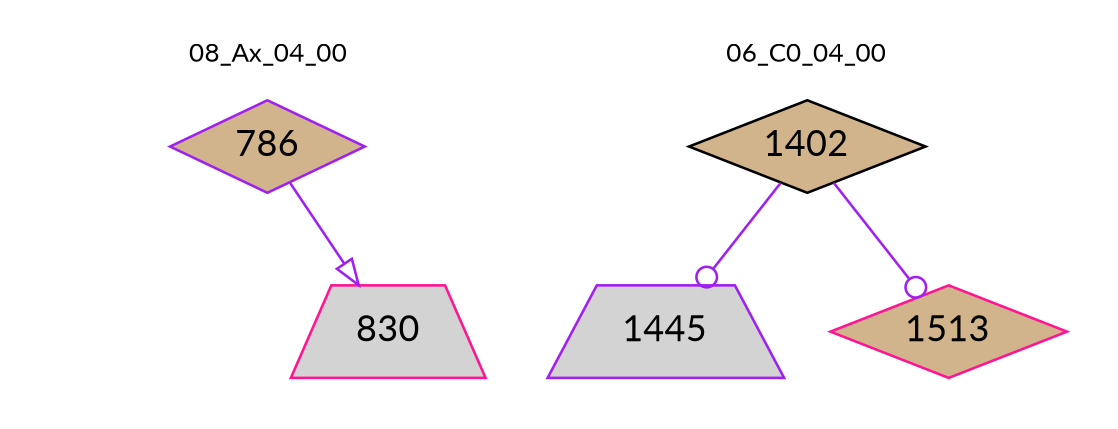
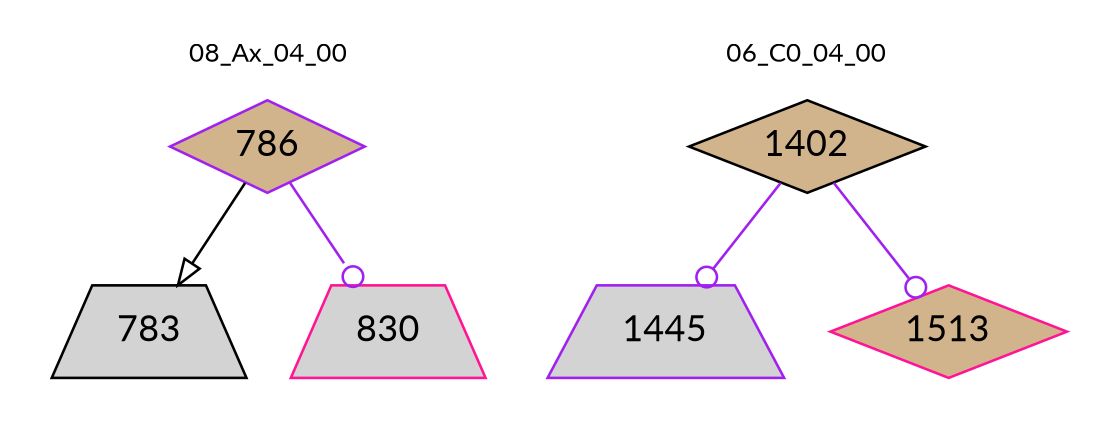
edge "786" -> "830": arrowhead onormal -> odot
node "783": added
